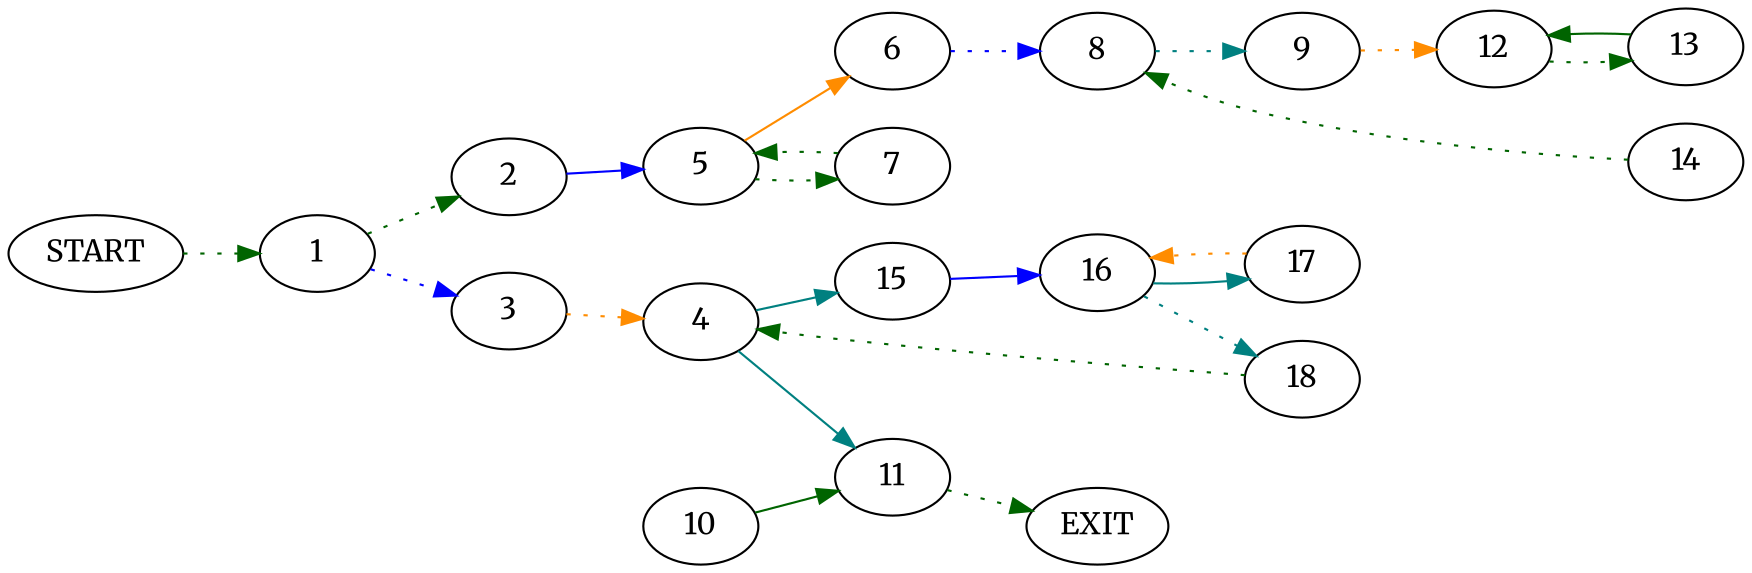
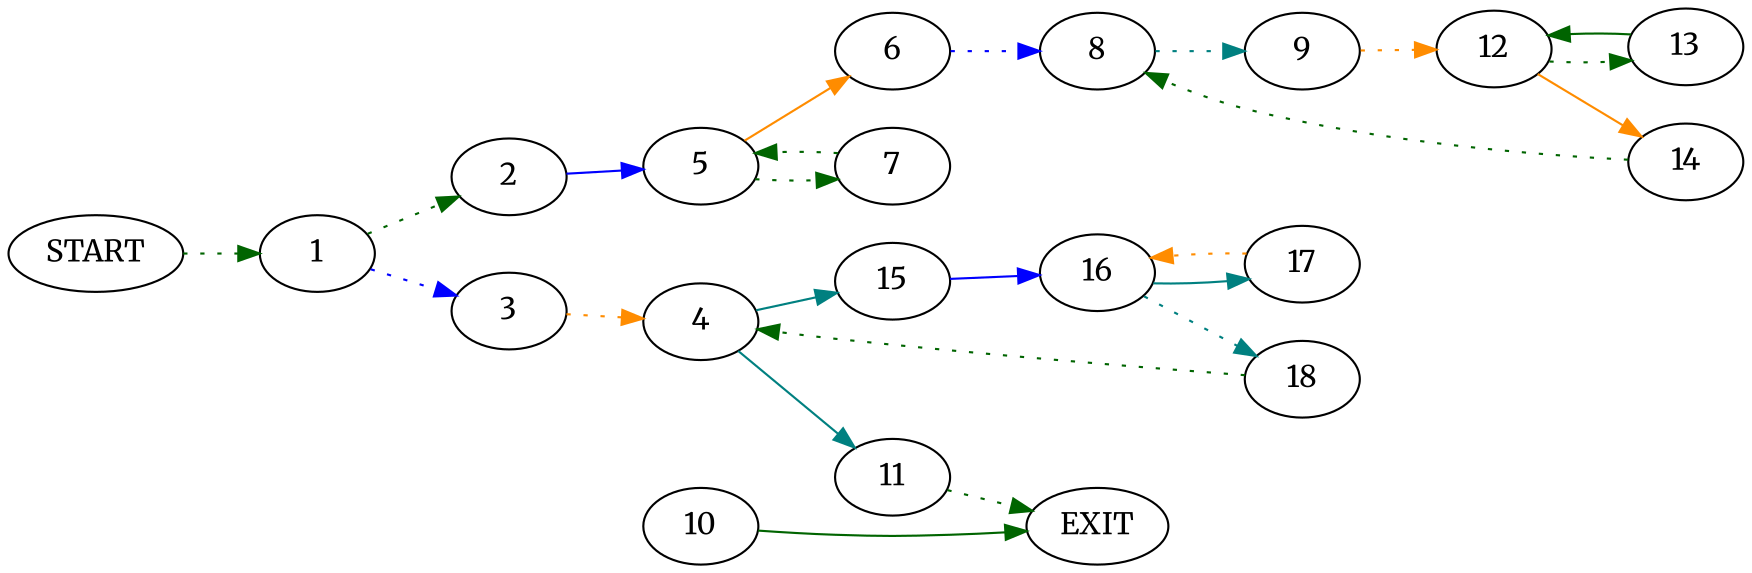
edge "12" -> "14": added
edge "10" -> "11": now "10" -> "EXIT"
